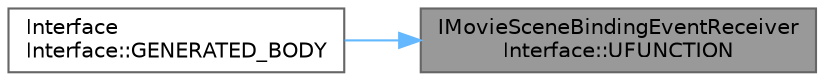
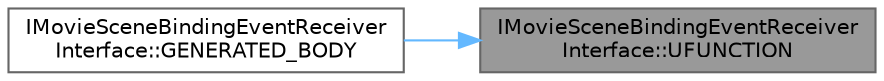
node "Interface Interface::GENERATED_BODY": label "Interface Interface::GENERATED_BODY" -> "IMovieSceneBindingEventReceiver Interface::GENERATED_BODY"
